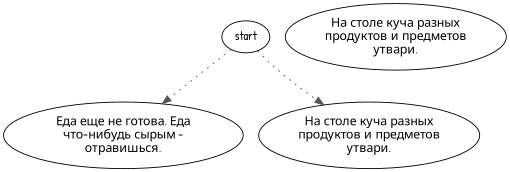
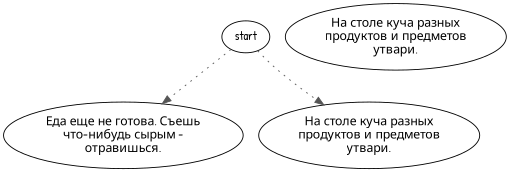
node "Еда еще не готова. Еда что-нибудь сырым - отравишься.": label "Еда еще не готова. Еда что-нибудь сырым - отравишься." -> "Еда еще не готова. Съешь что-нибудь сырым - отравишься."
